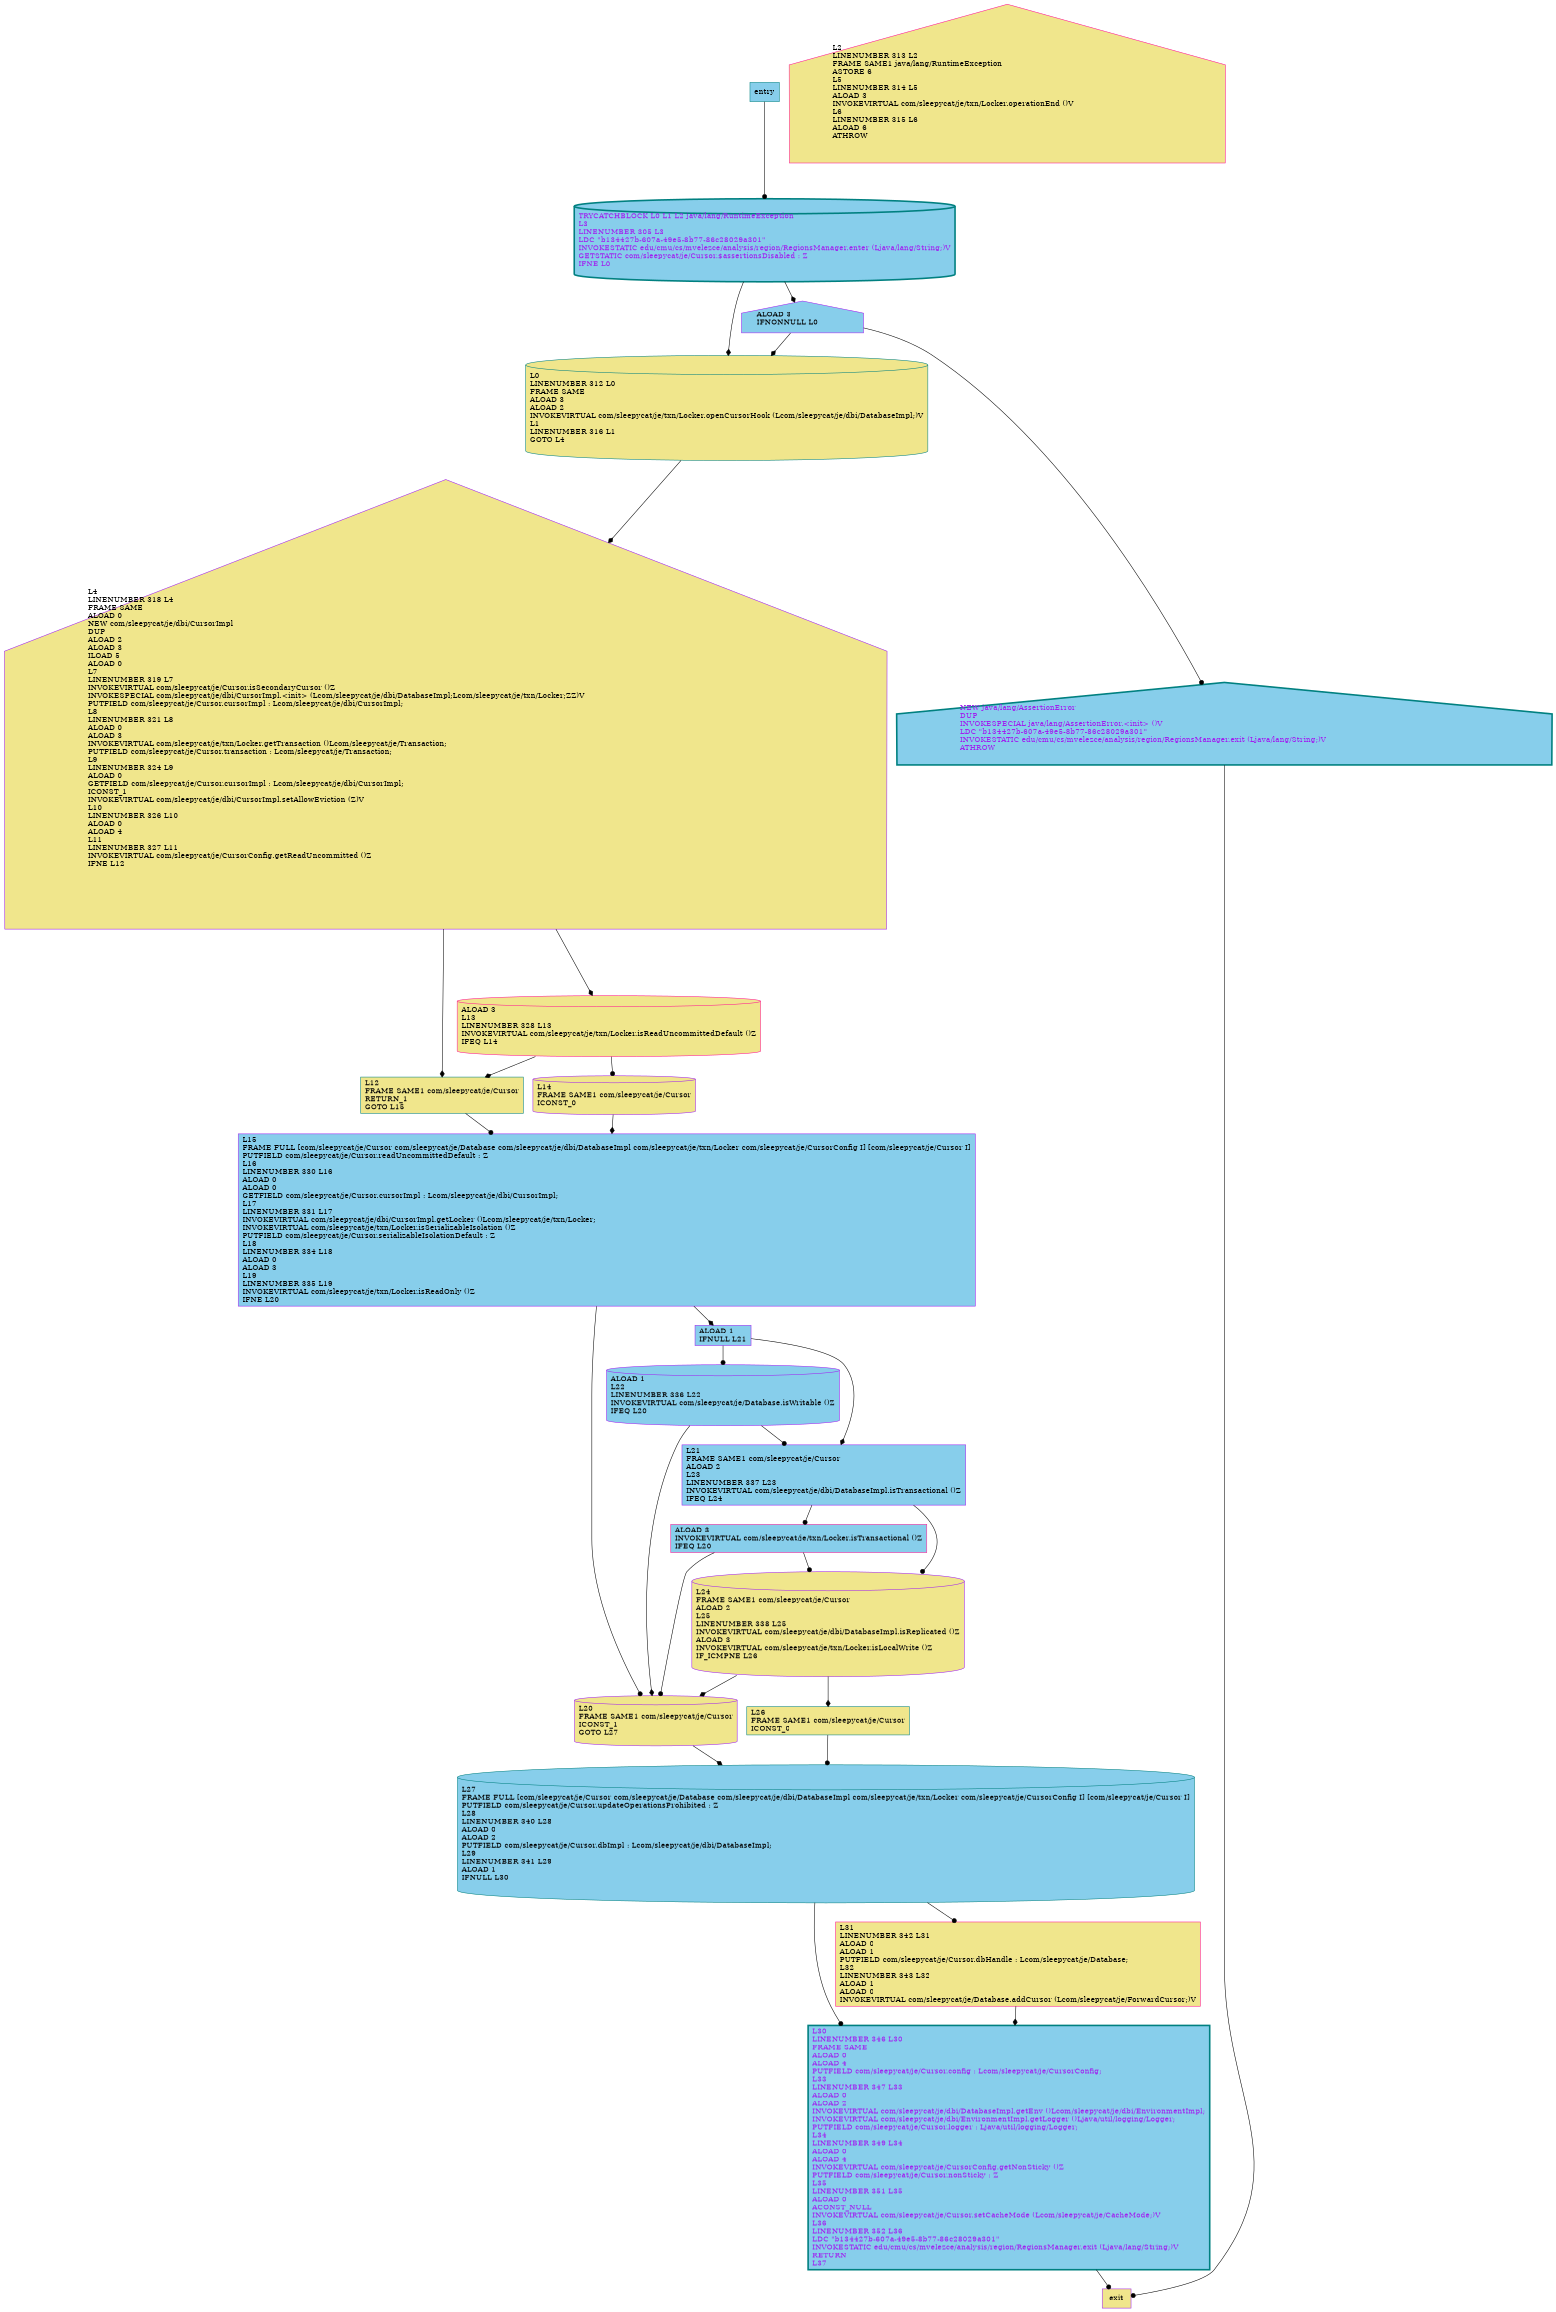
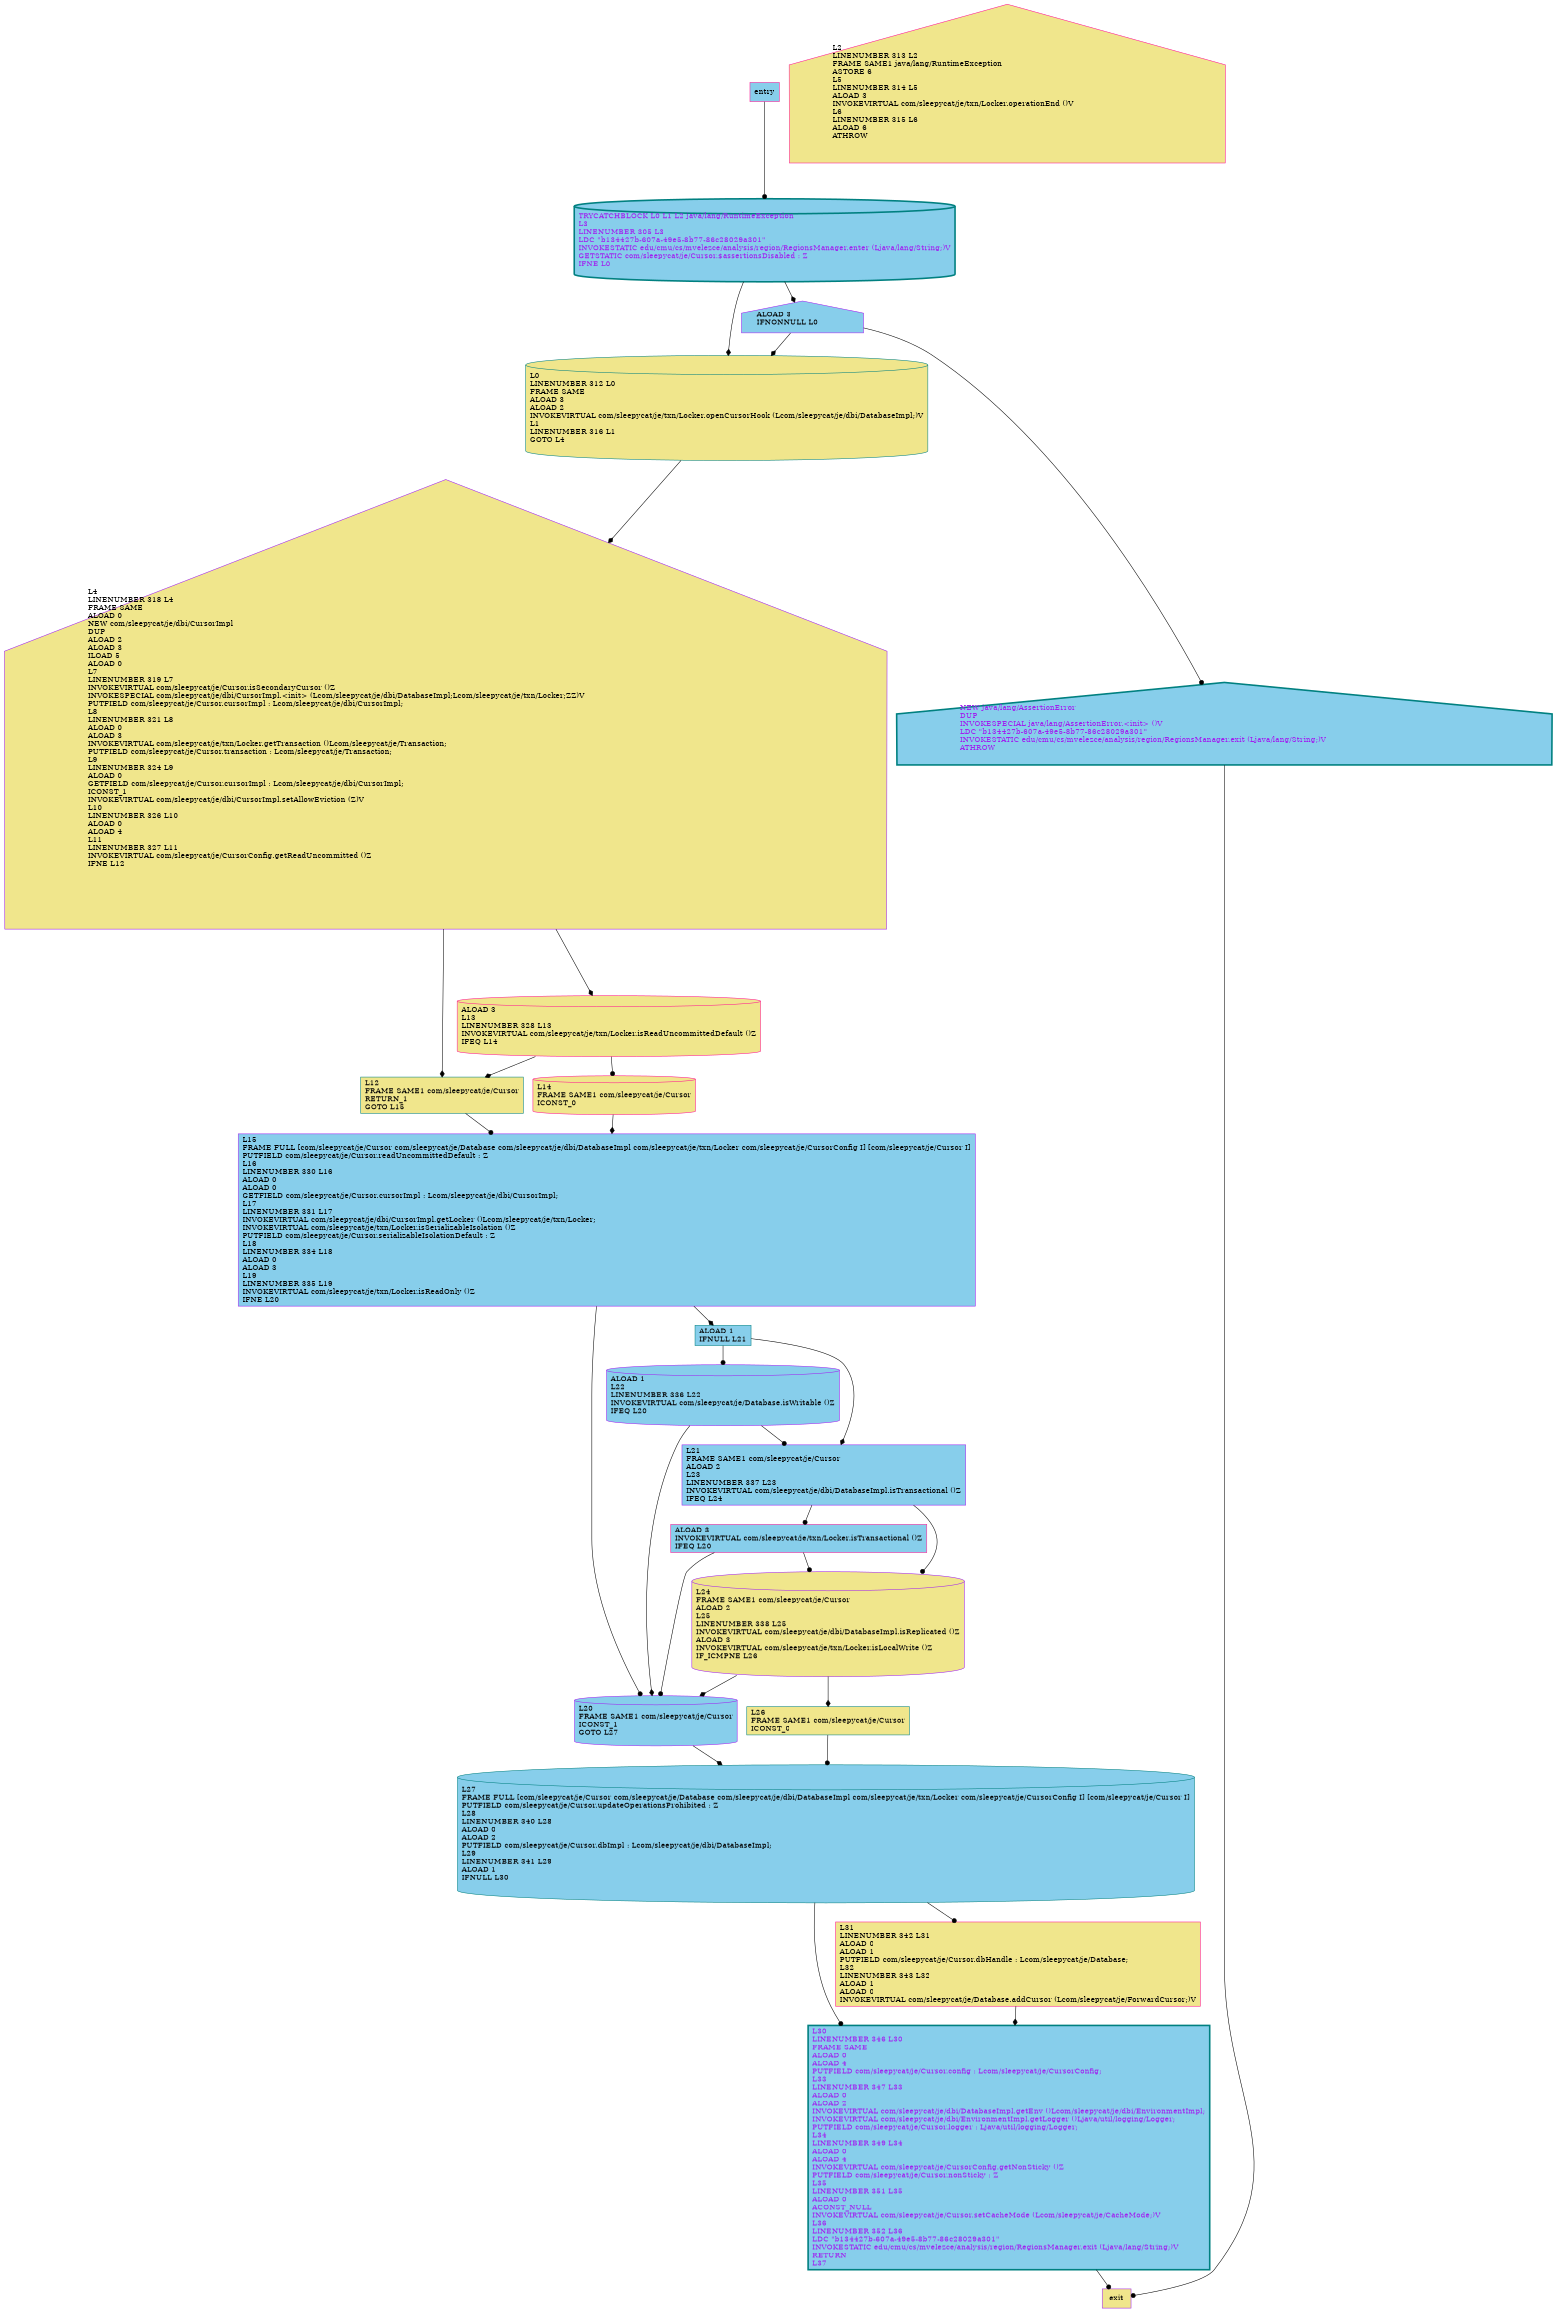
node "entry": color teal -> deeppink
node "L14 FRAME SAME1 com/sleepycat/je/Cursor ICONST_0": color purple -> deeppink
node "ALOAD 1 IFNULL L21": color purple -> teal
node "L20 FRAME SAME1 com/sleepycat/je/Cursor ICONST_1 GOTO L27": fillcolor khaki -> skyblue
